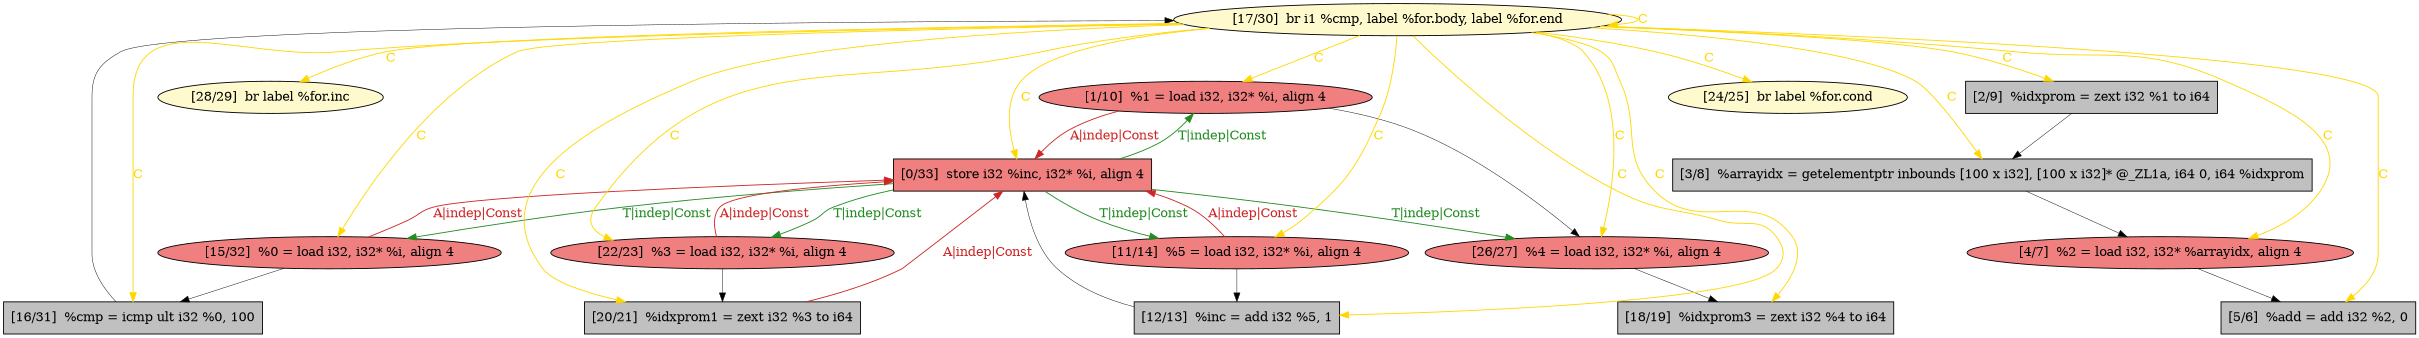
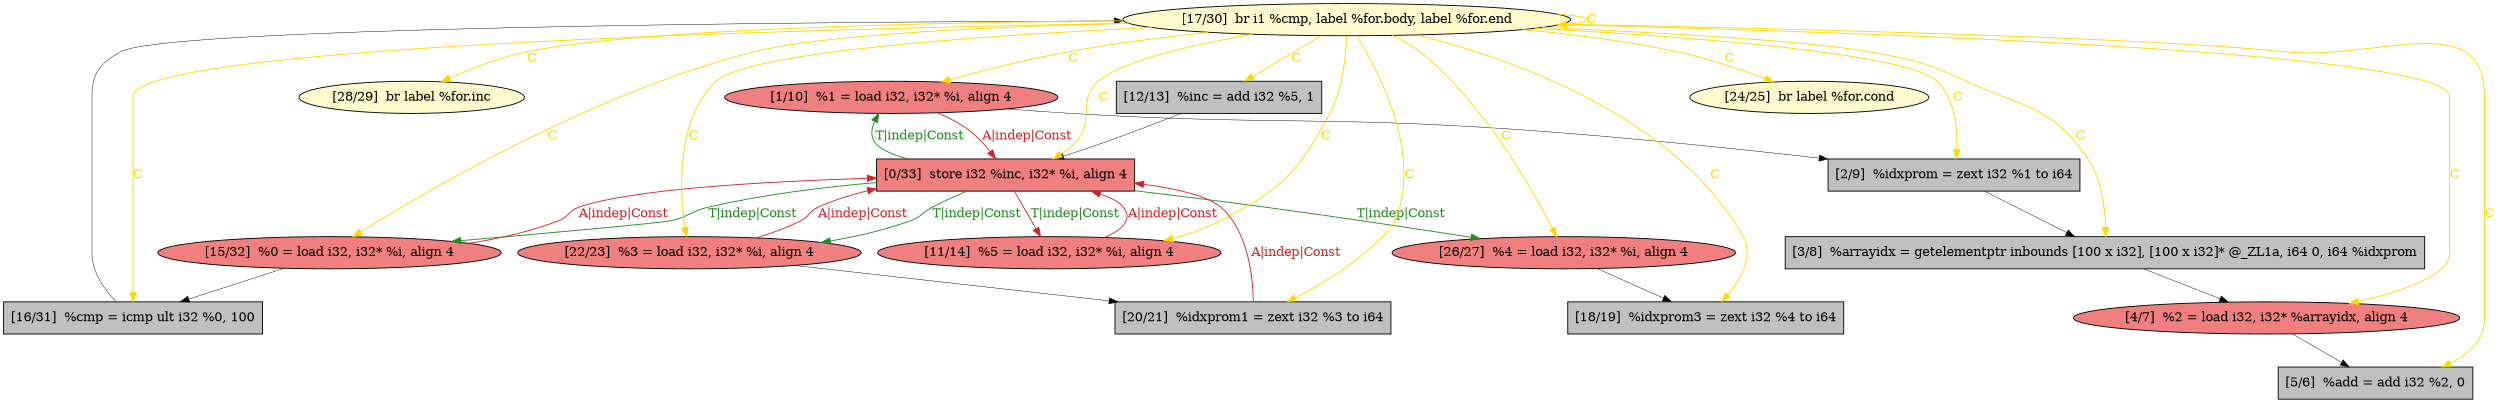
edge "[1/10]  %1 = load i32, i32* %i, align 4" -> "[26/27]  %4 = load i32, i32* %i, align 4": now "[1/10]  %1 = load i32, i32* %i, align 4" -> "[2/9]  %idxprom = zext i32 %1 to i64"
edge "[0/33]  store i32 %inc, i32* %i, align 4" -> "[11/14]  %5 = load i32, i32* %i, align 4": color forestgreen -> firebrick3
edge "[11/14]  %5 = load i32, i32* %i, align 4" -> "[12/13]  %inc = add i32 %5, 1": removed
